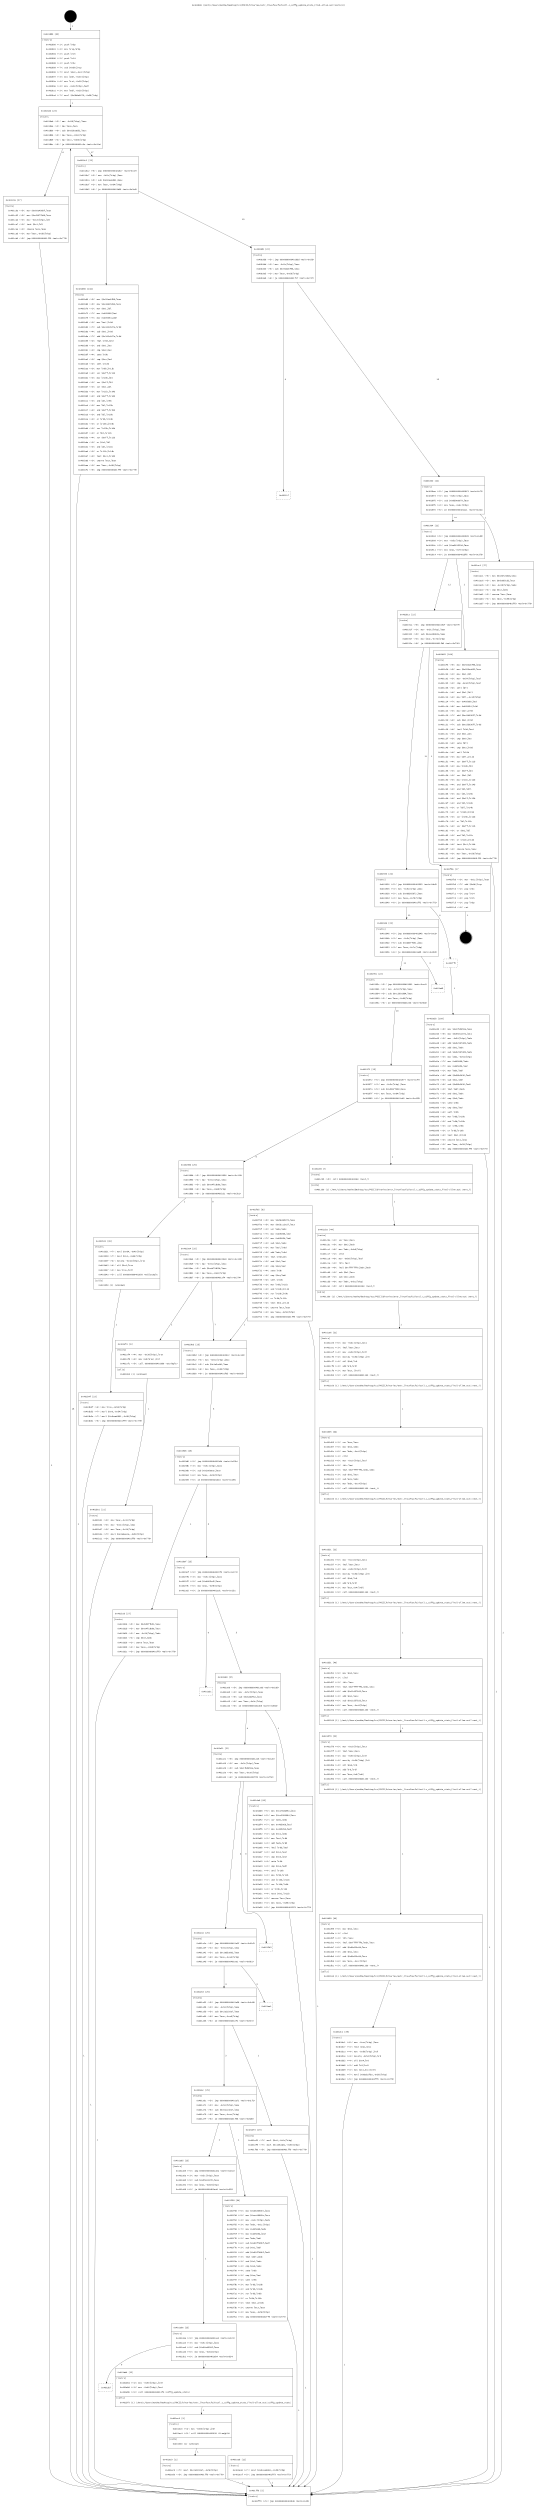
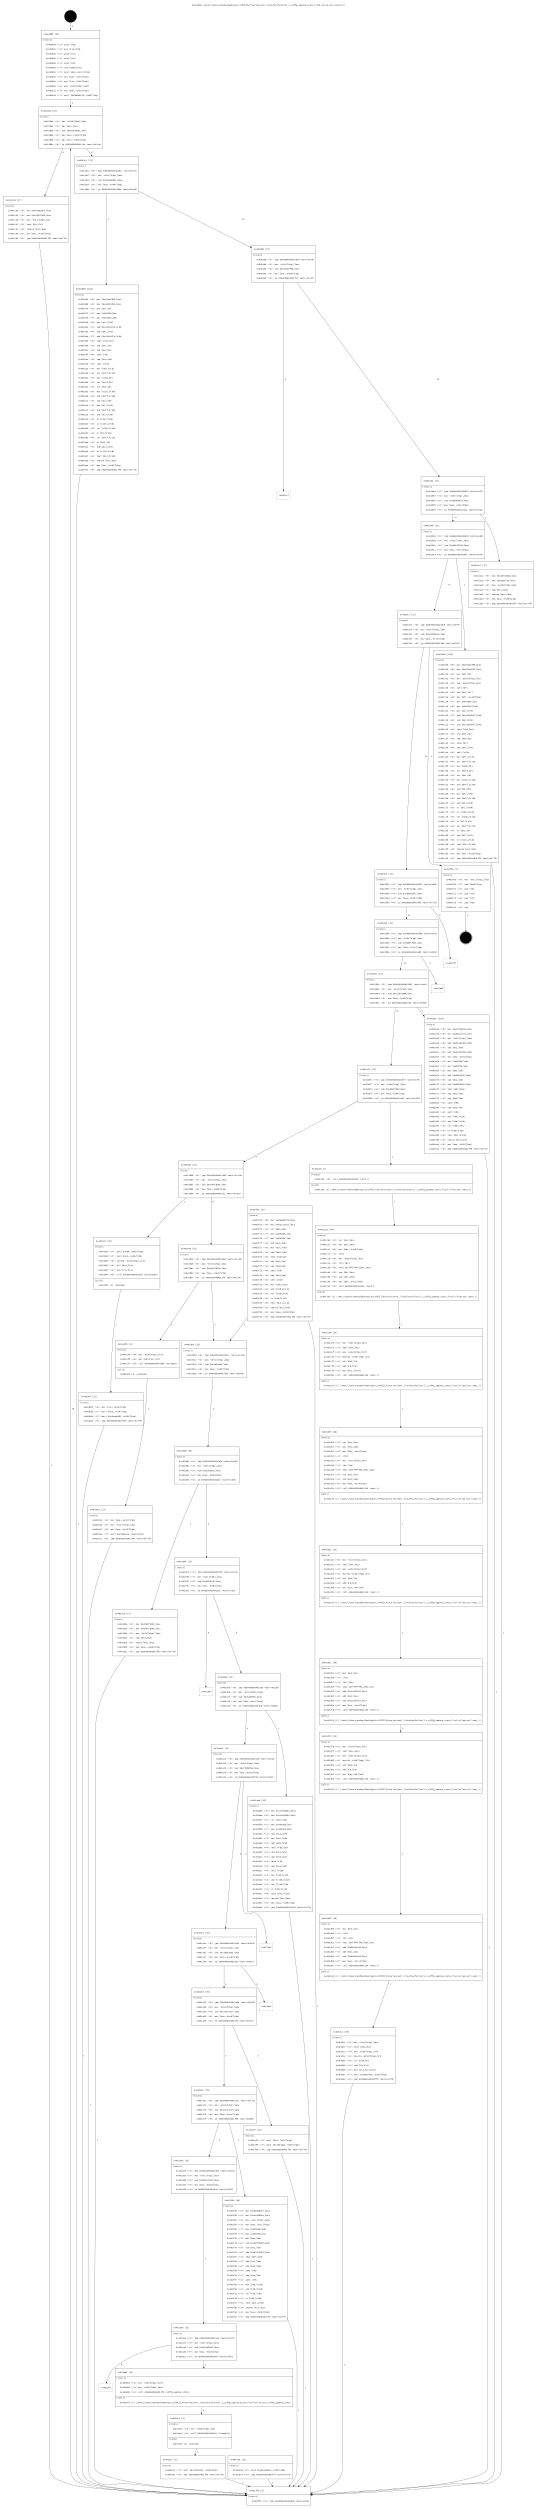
edge "0x401ff2" -> "0x401e3b [109]": now "0x40195c [22]" -> "0x401e3b [109]"
